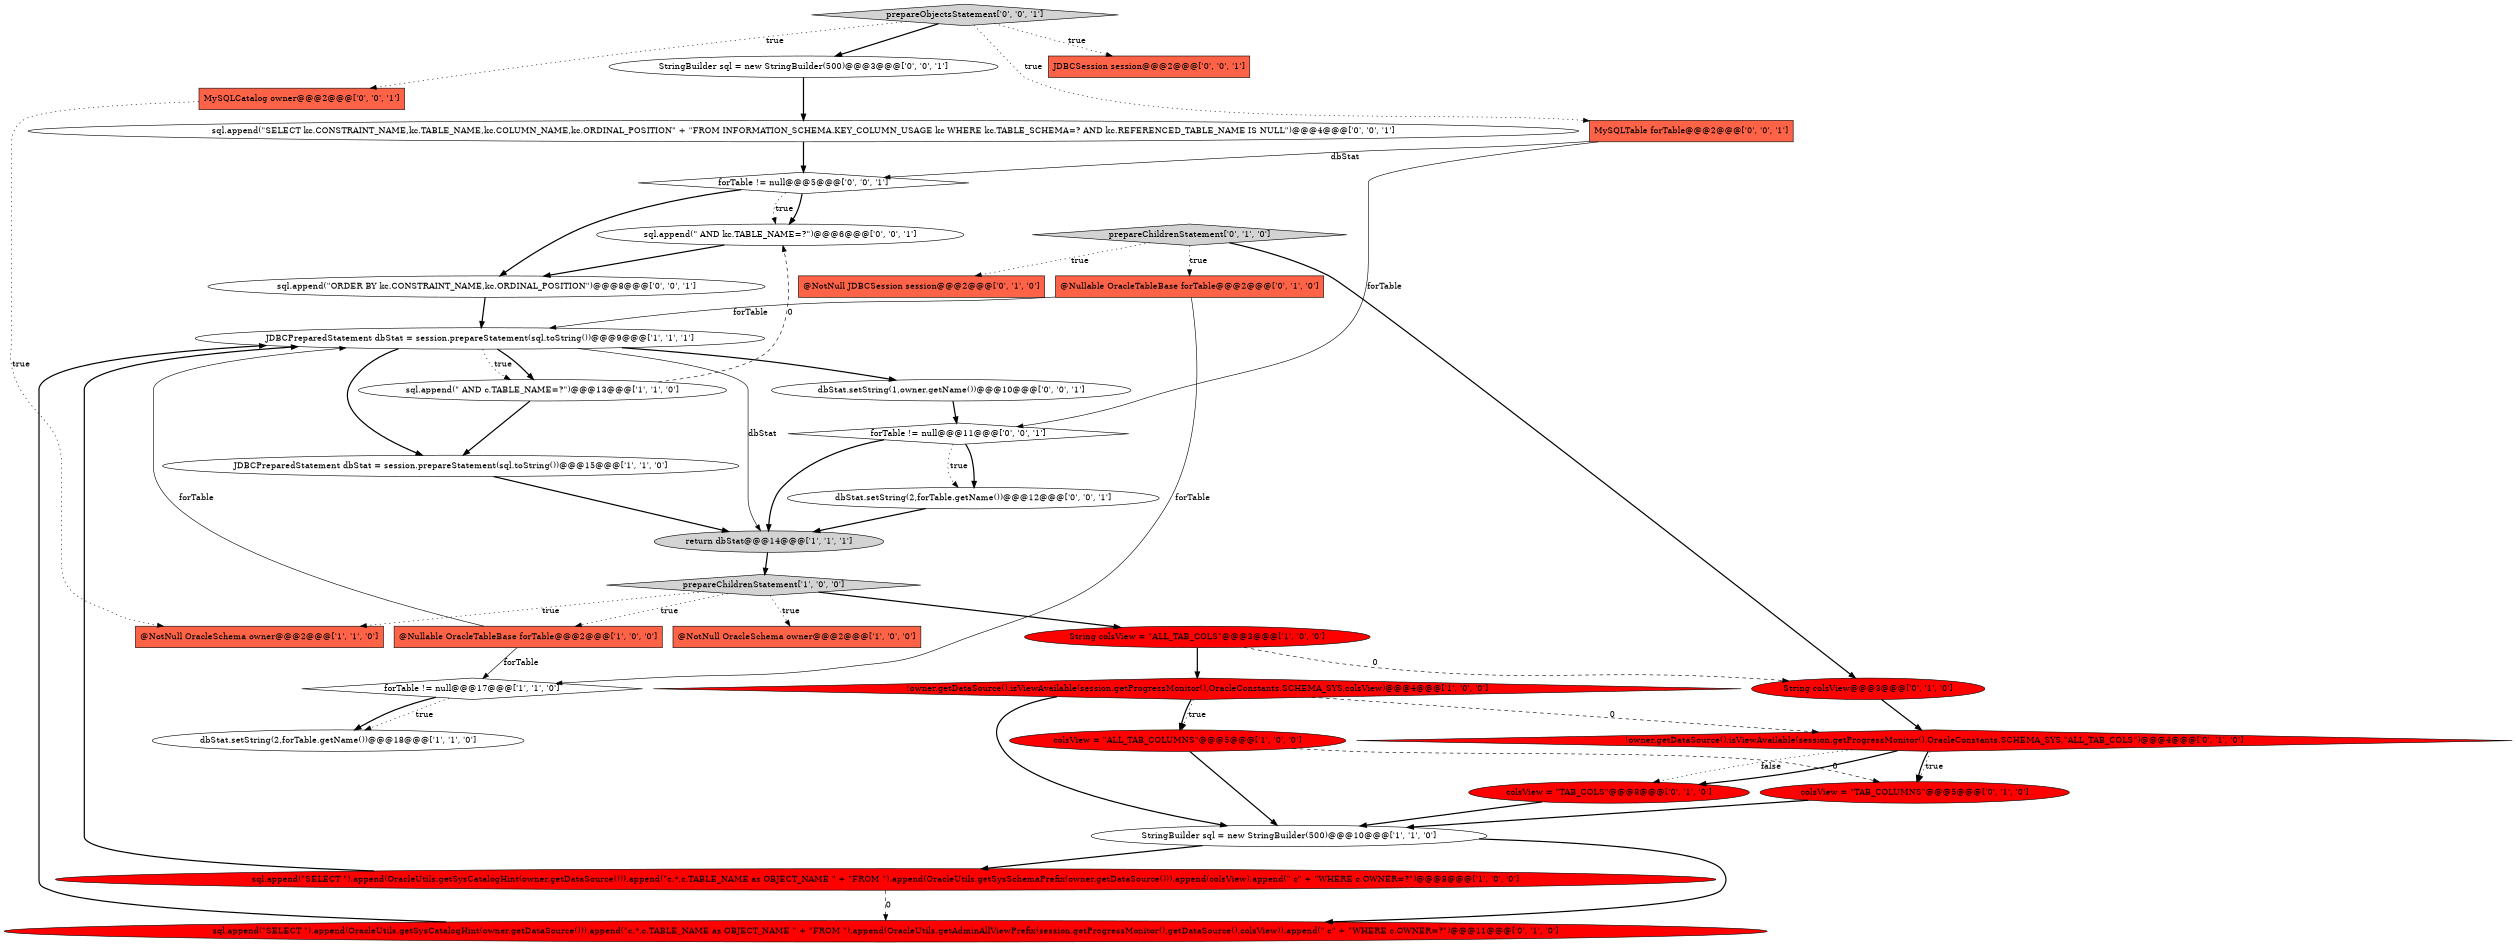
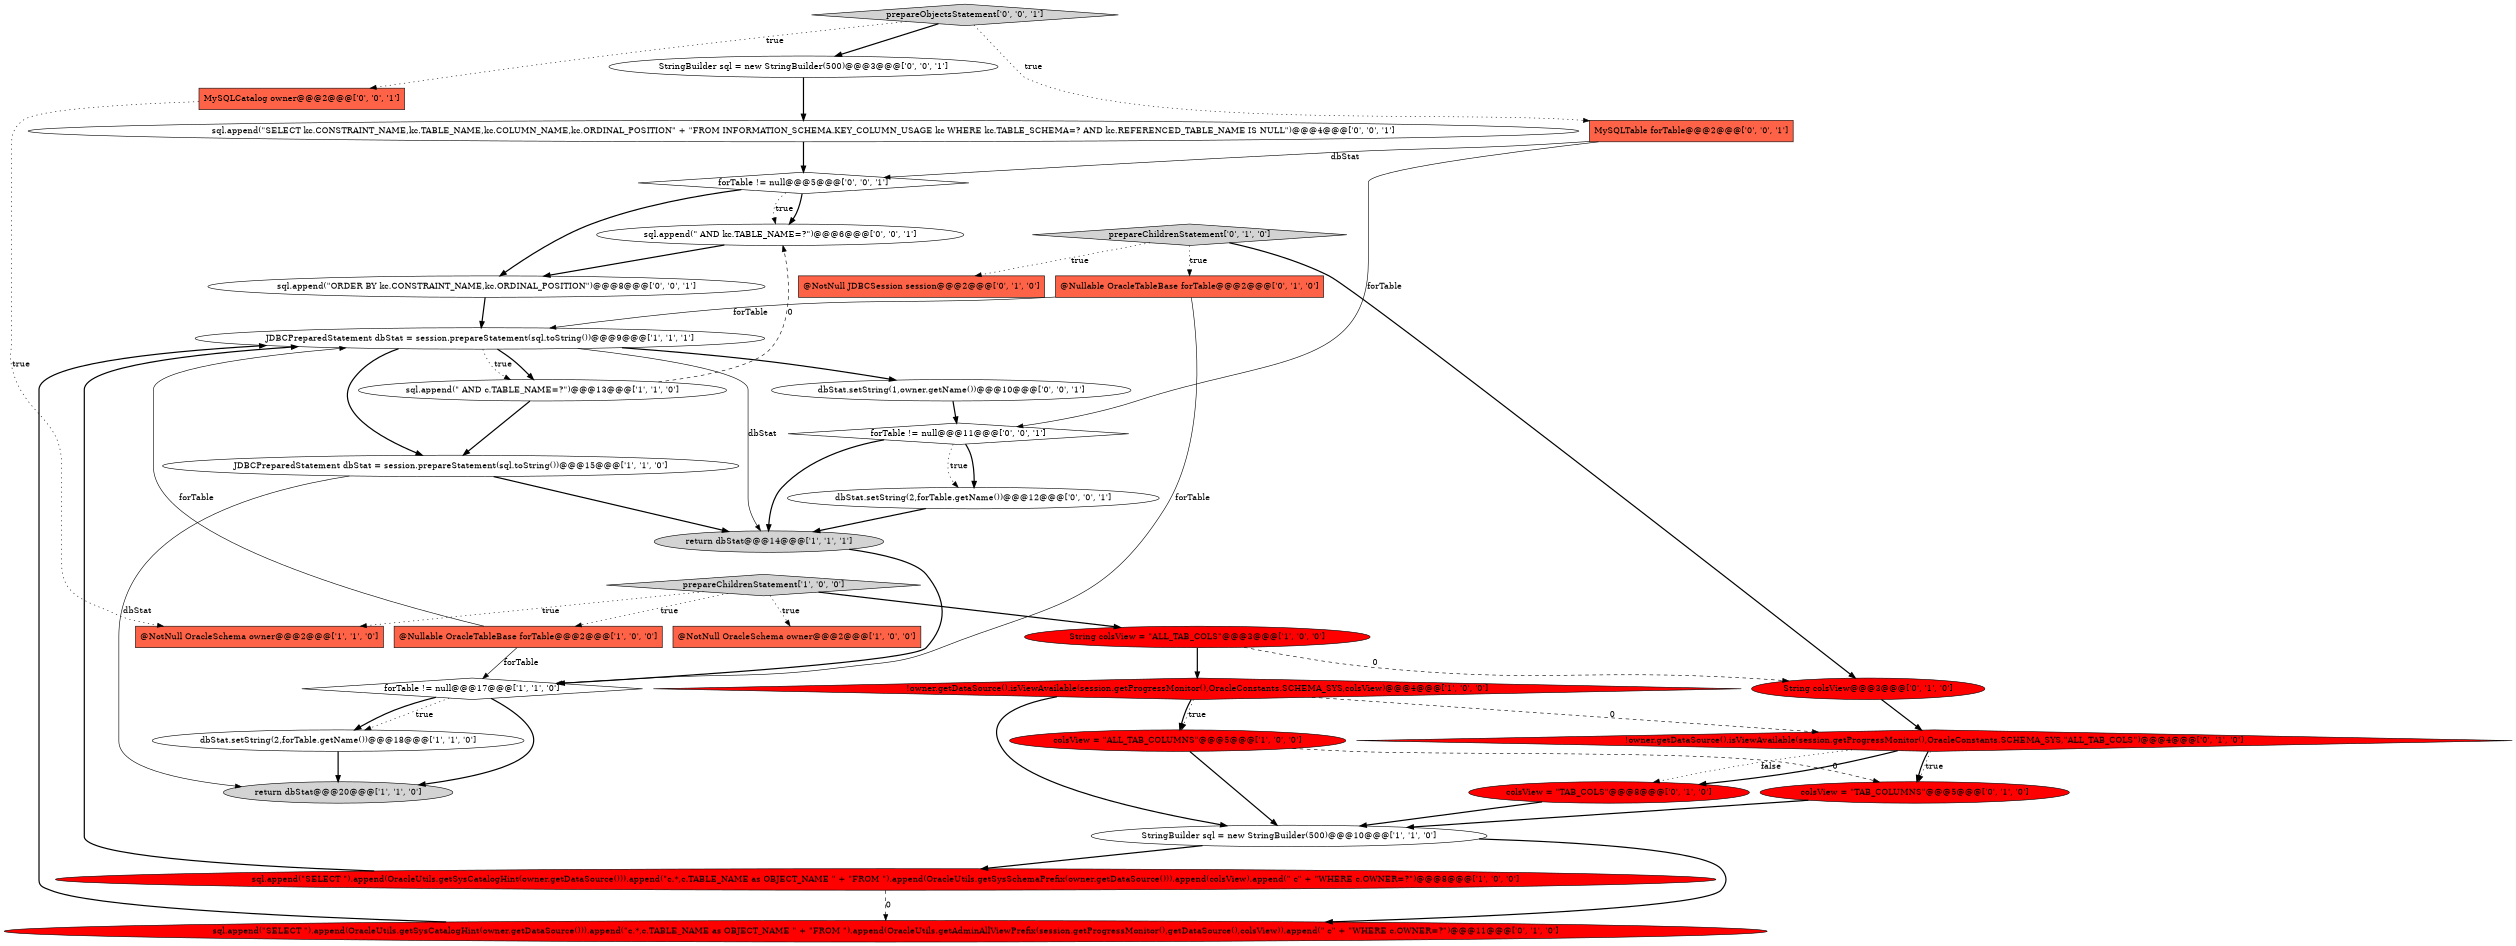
node "JDBCSession session@@@2@@@['0', '0', '1']": removed
edge "return dbStat@@@14@@@['1', '1', '1']" -> "prepareChildrenStatement['1', '0', '0']": now "return dbStat@@@14@@@['1', '1', '1']" -> "forTable != null@@@17@@@['1', '1', '0']"
node "return dbStat@@@20@@@['1', '1', '0']": added
